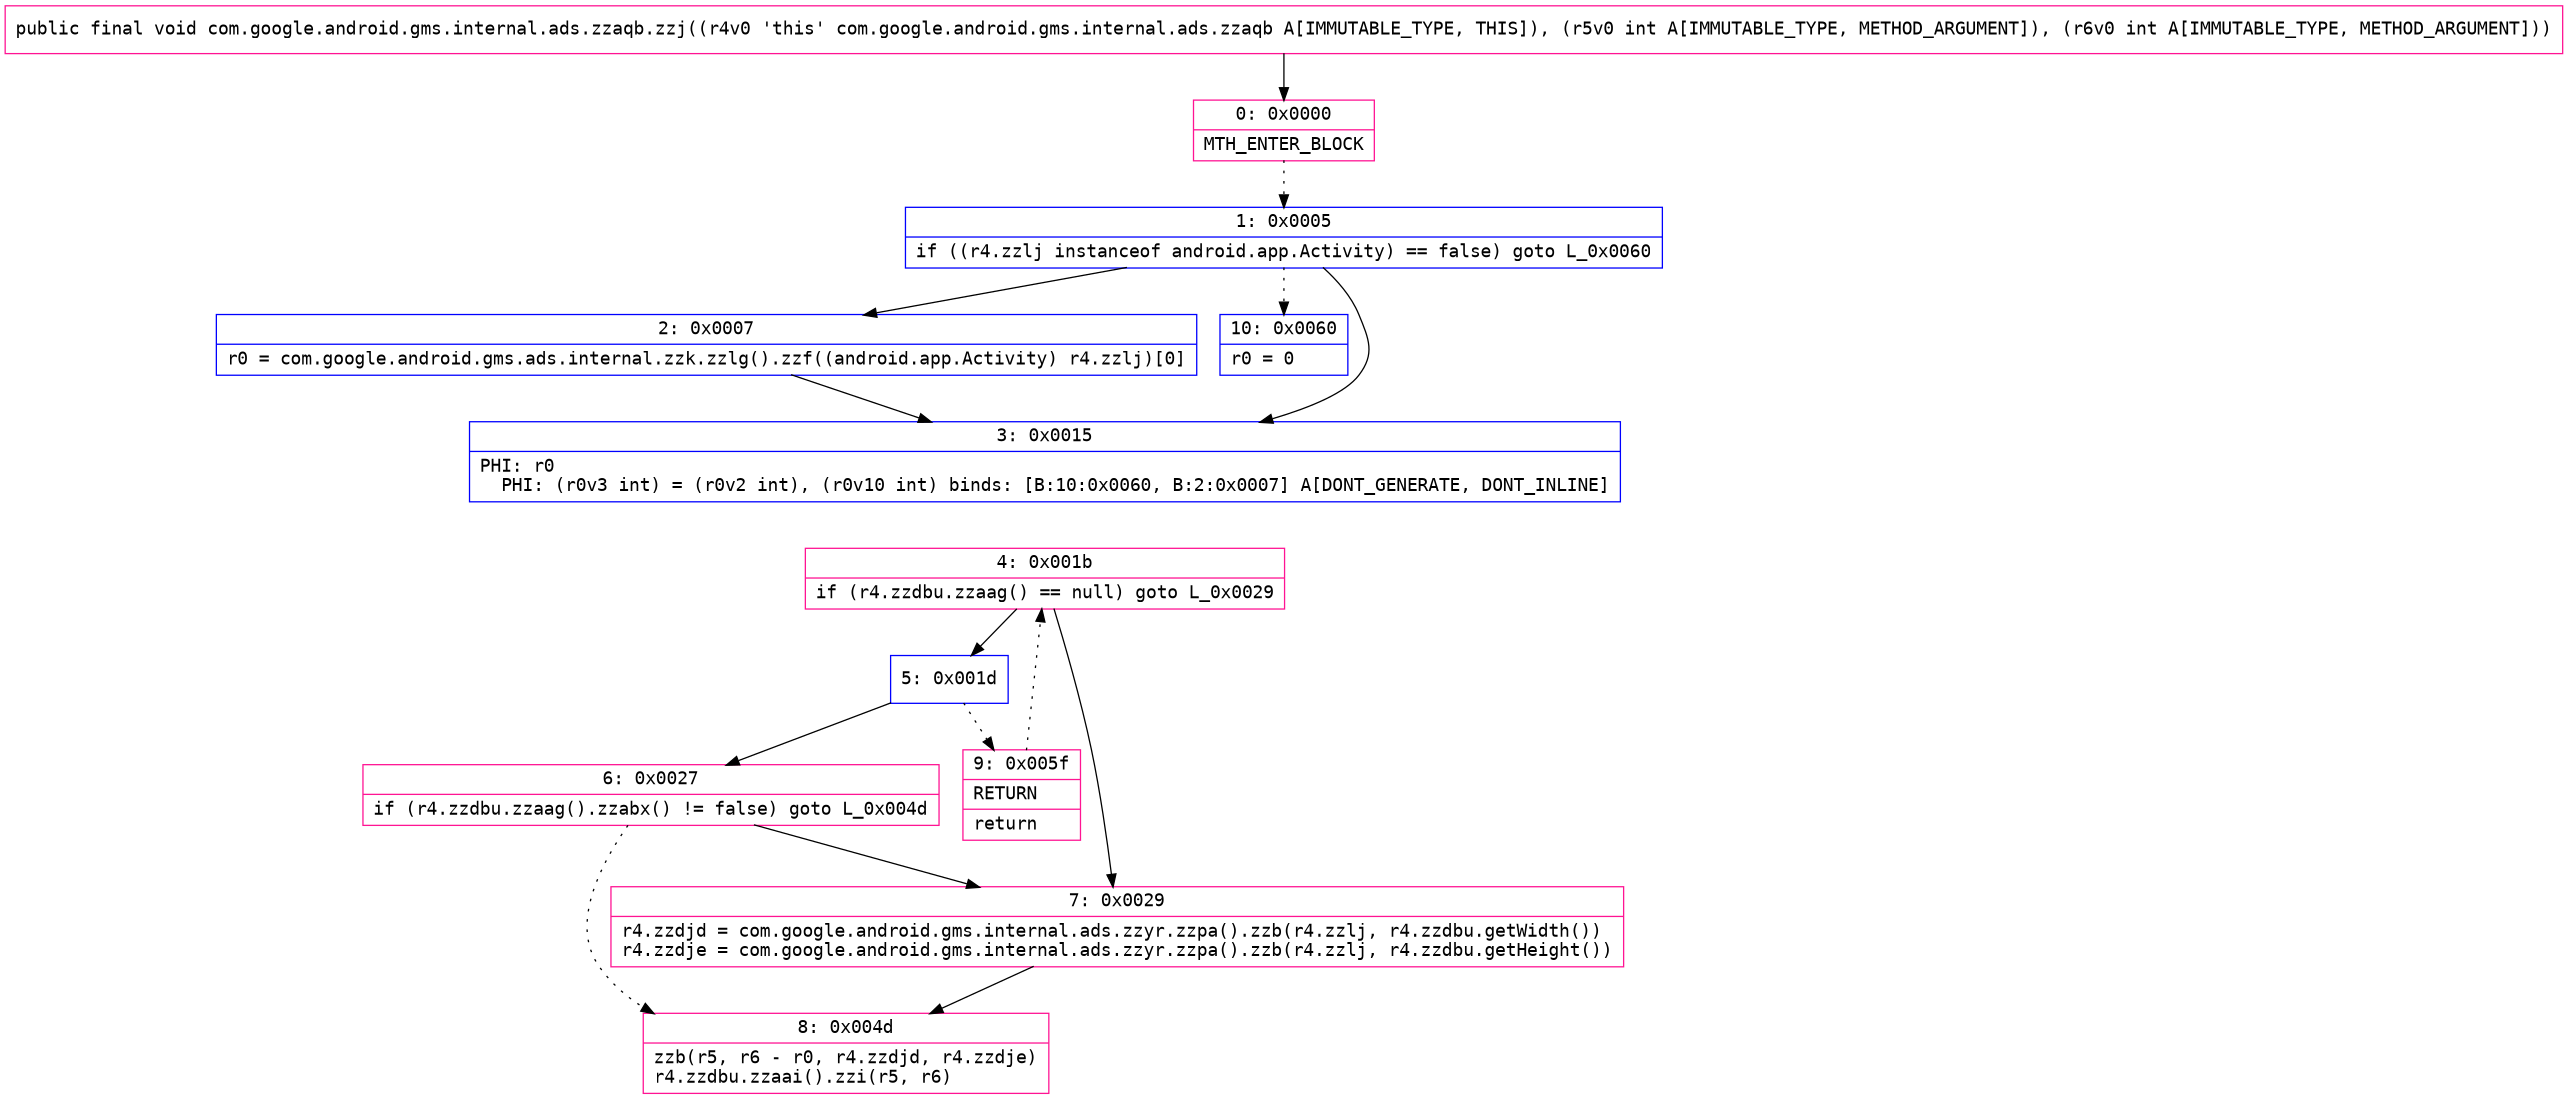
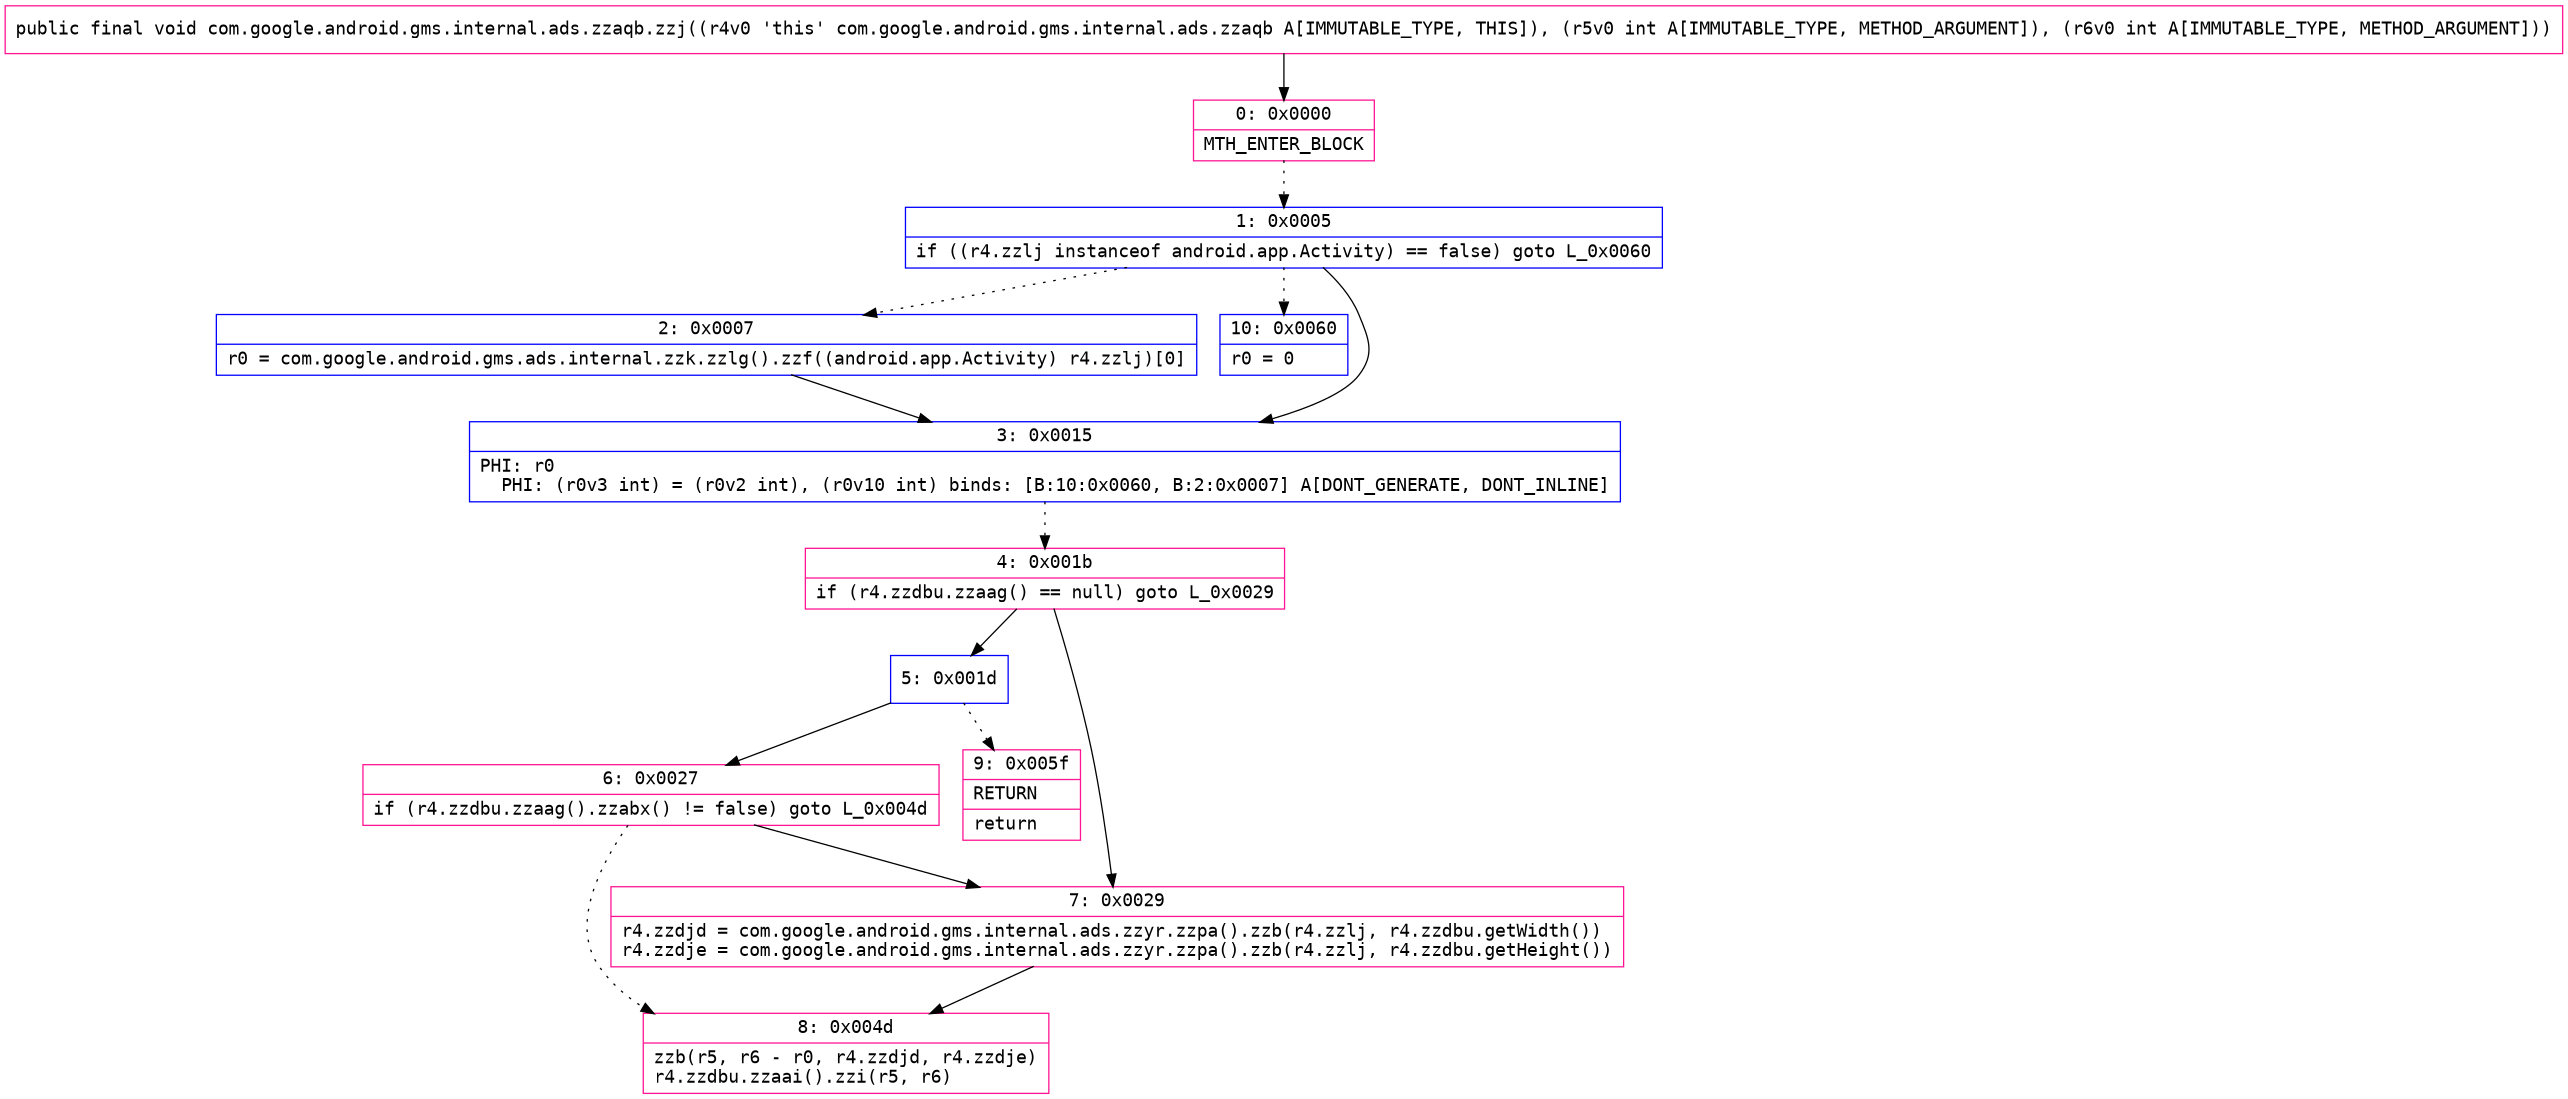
edge "1: 0x0005" -> "2: 0x0007": style solid -> dotted
edge "9: 0x005f" -> "4: 0x001b": now "3: 0x0015" -> "4: 0x001b"
